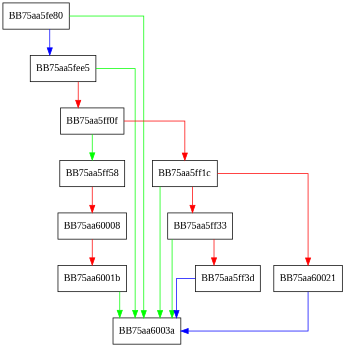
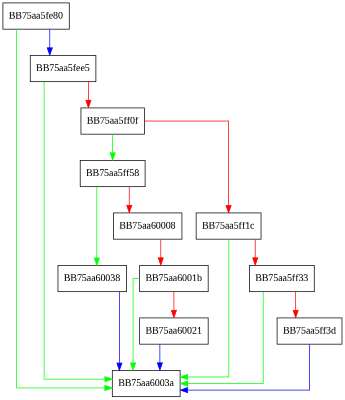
edge "BB75aa5ff1c" -> "BB75aa60021": now "BB75aa6001b" -> "BB75aa60021"
node "BB75aa60038": added
